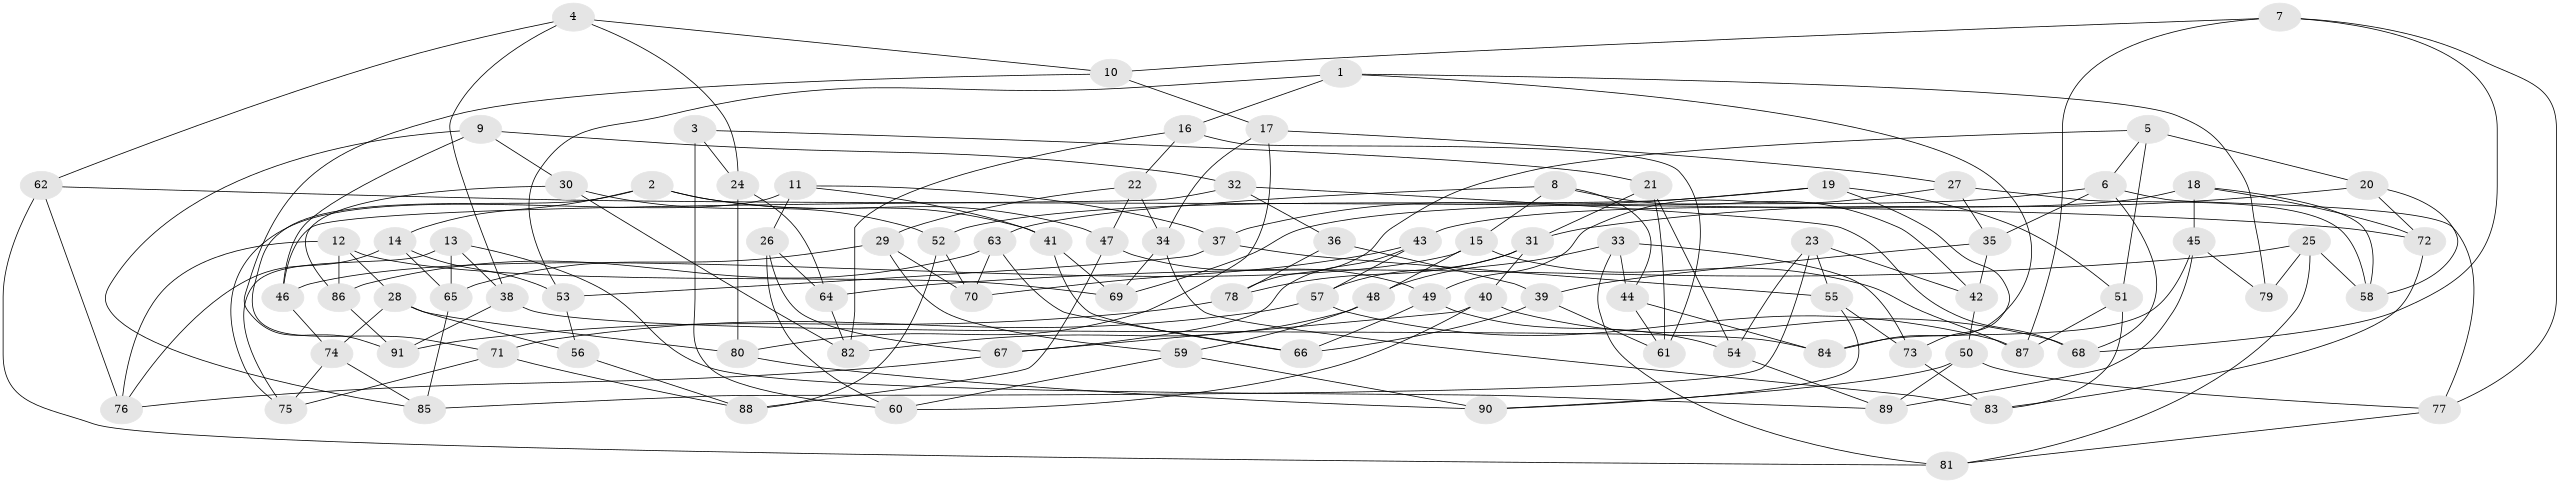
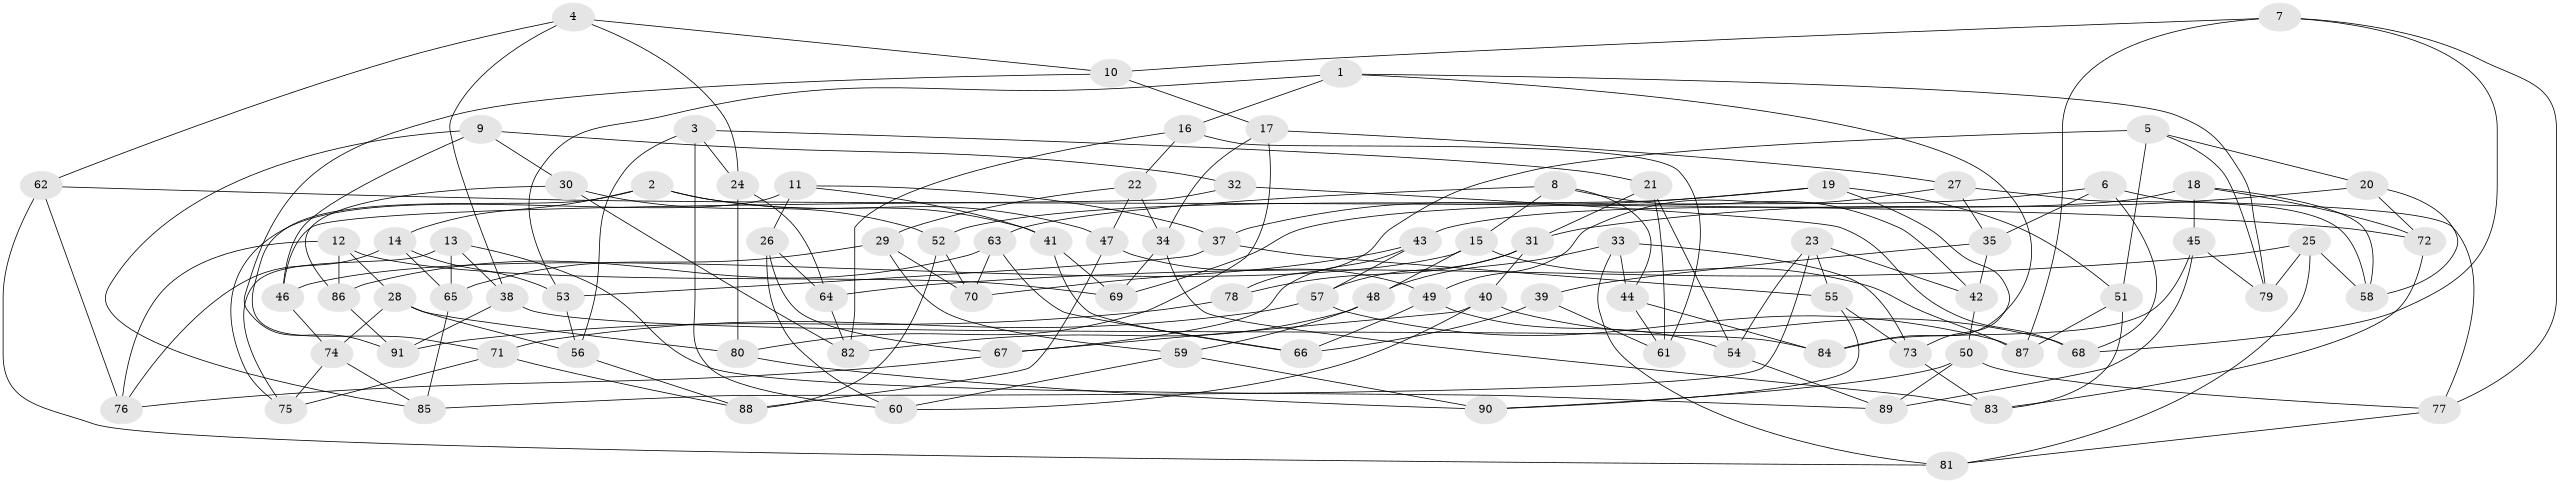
edge "5" -- "6": now "5" -- "79"
edge "3" -- "56": added
node "36": removed
